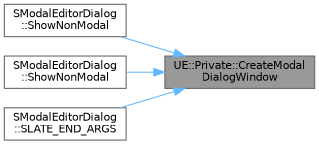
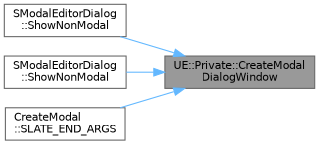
node "SModalEditorDialog ::SLATE_END_ARGS": label "SModalEditorDialog ::SLATE_END_ARGS" -> "CreateModal ::SLATE_END_ARGS"
